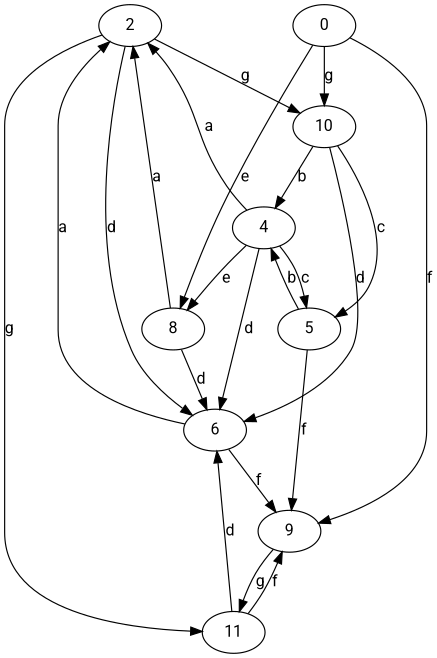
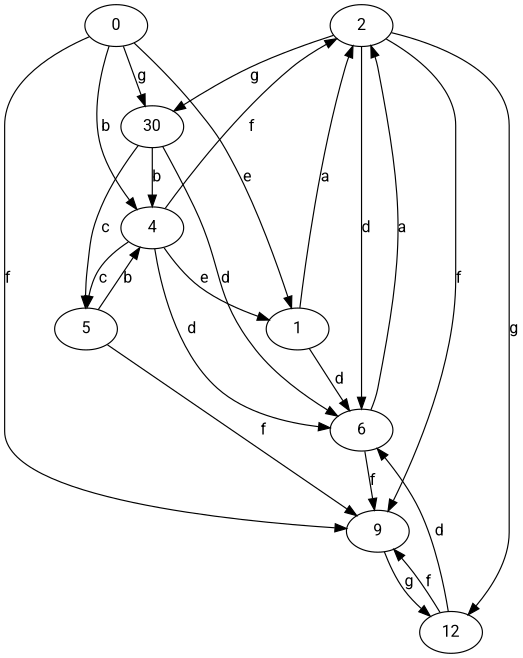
edge "0" -> "4": added, label "b"
edge "4" -> "2": label "a" -> "f"
node "10": label "10" -> "30"
edge "2" -> "9": added, label "f"
node "8": label "8" -> "1"
node "11": label "11" -> "12"
